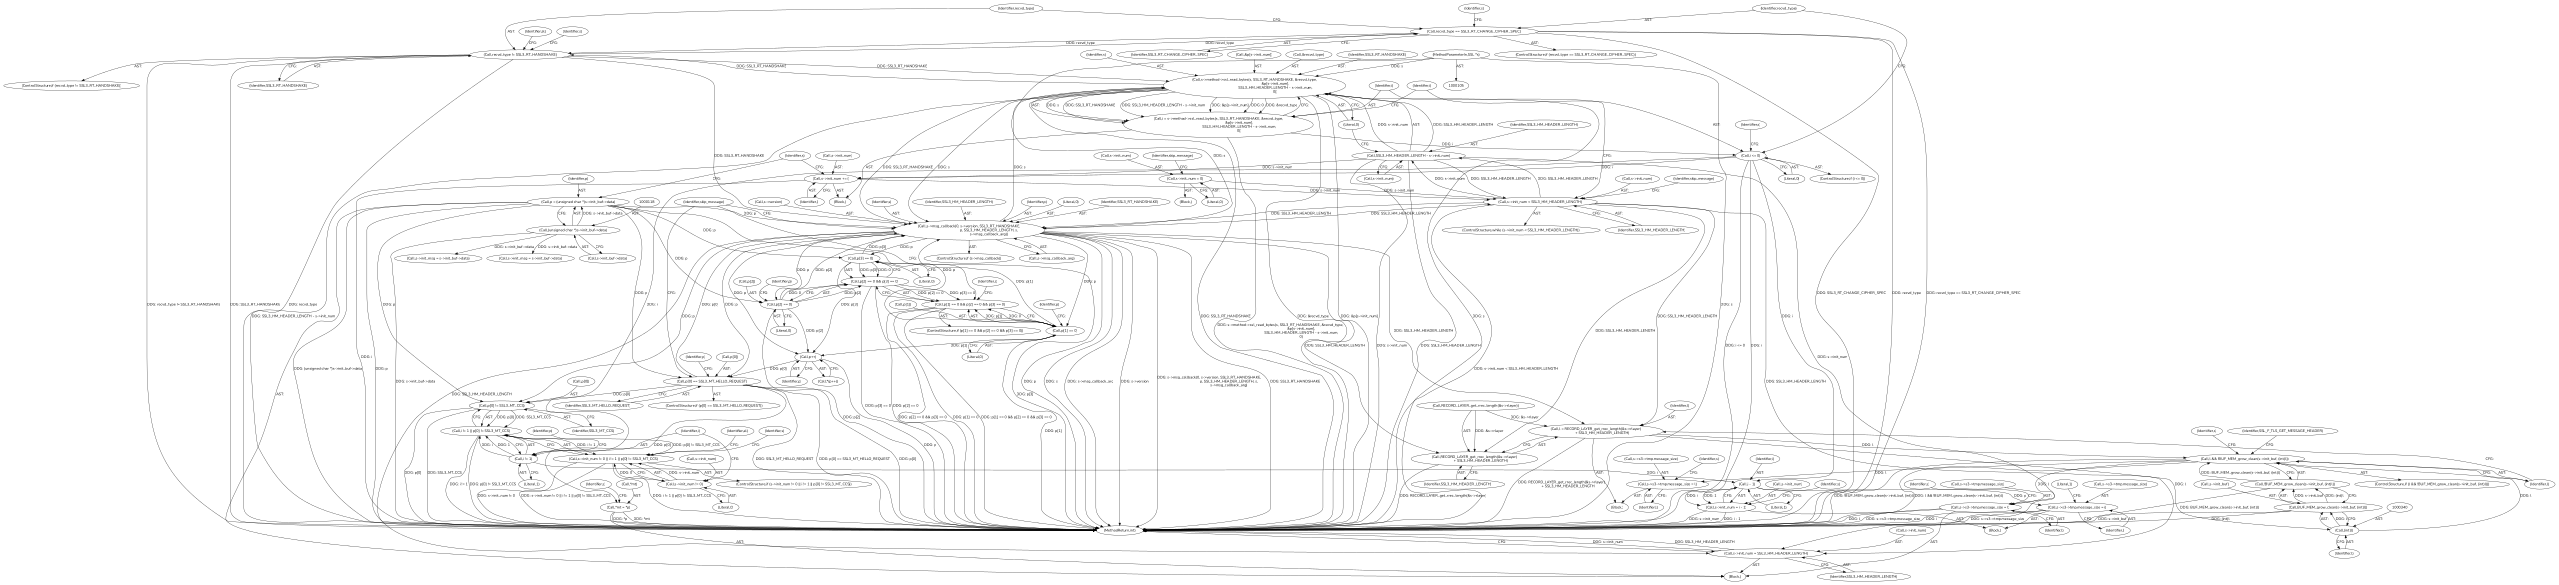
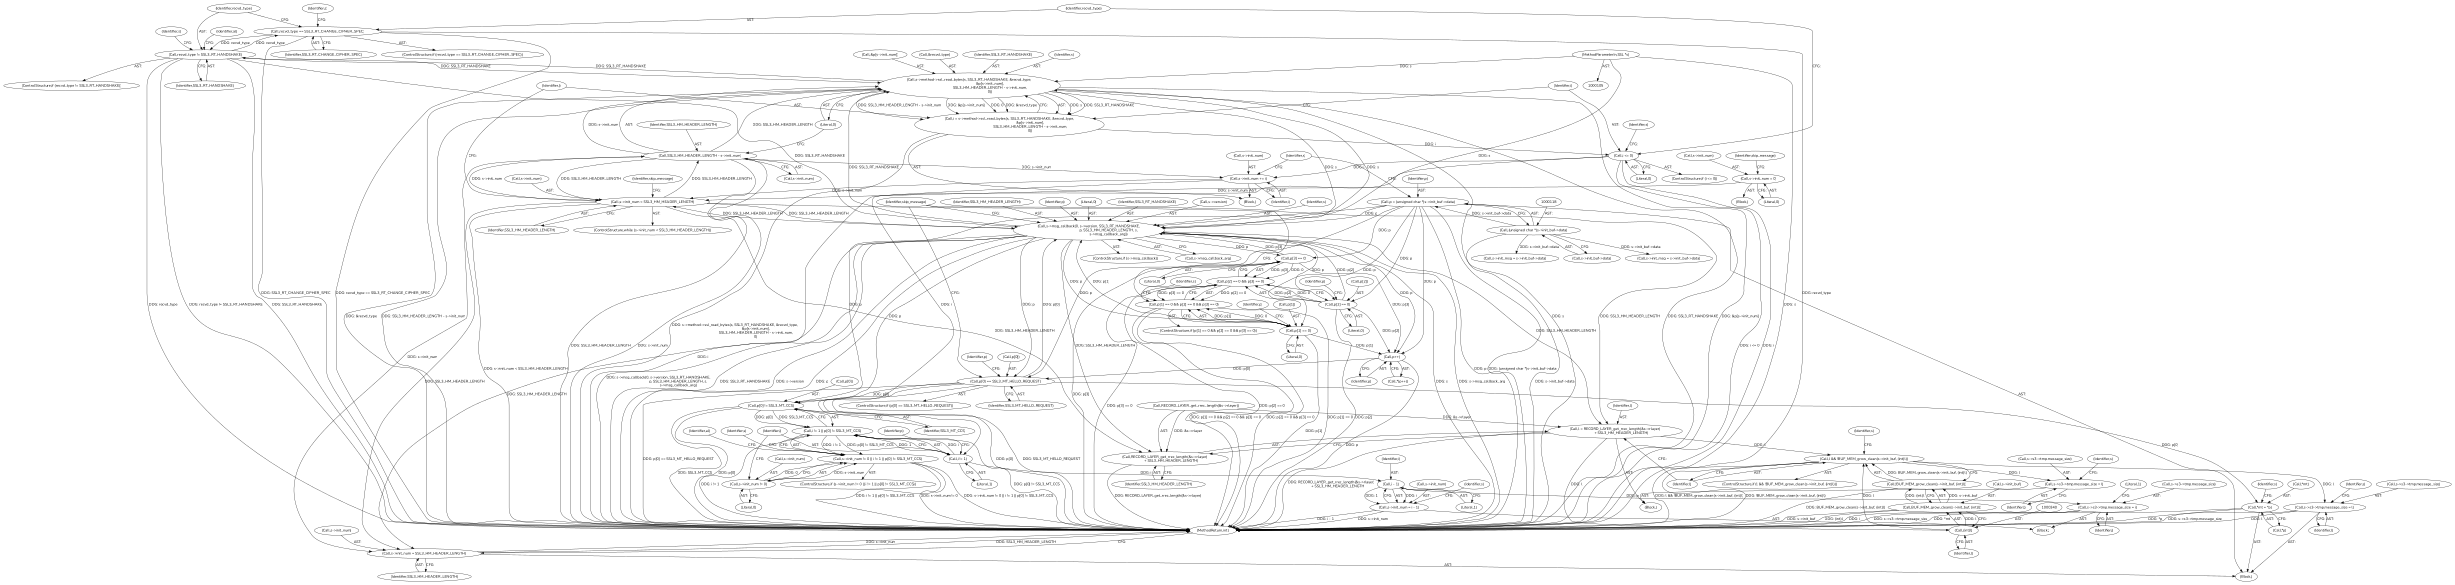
edge "(Call,p = (unsigned char *)s->init_buf->data)" -> "(Call,p++)": added, label "DDG: p"
edge "(Call,i <= 0)" -> "(Call,i - 1)": removed, label "DDG: i"
node "(Identifier,SSL_F_TLS_GET_MESSAGE_HEADER)": removed
node "(Call,*p)": added
